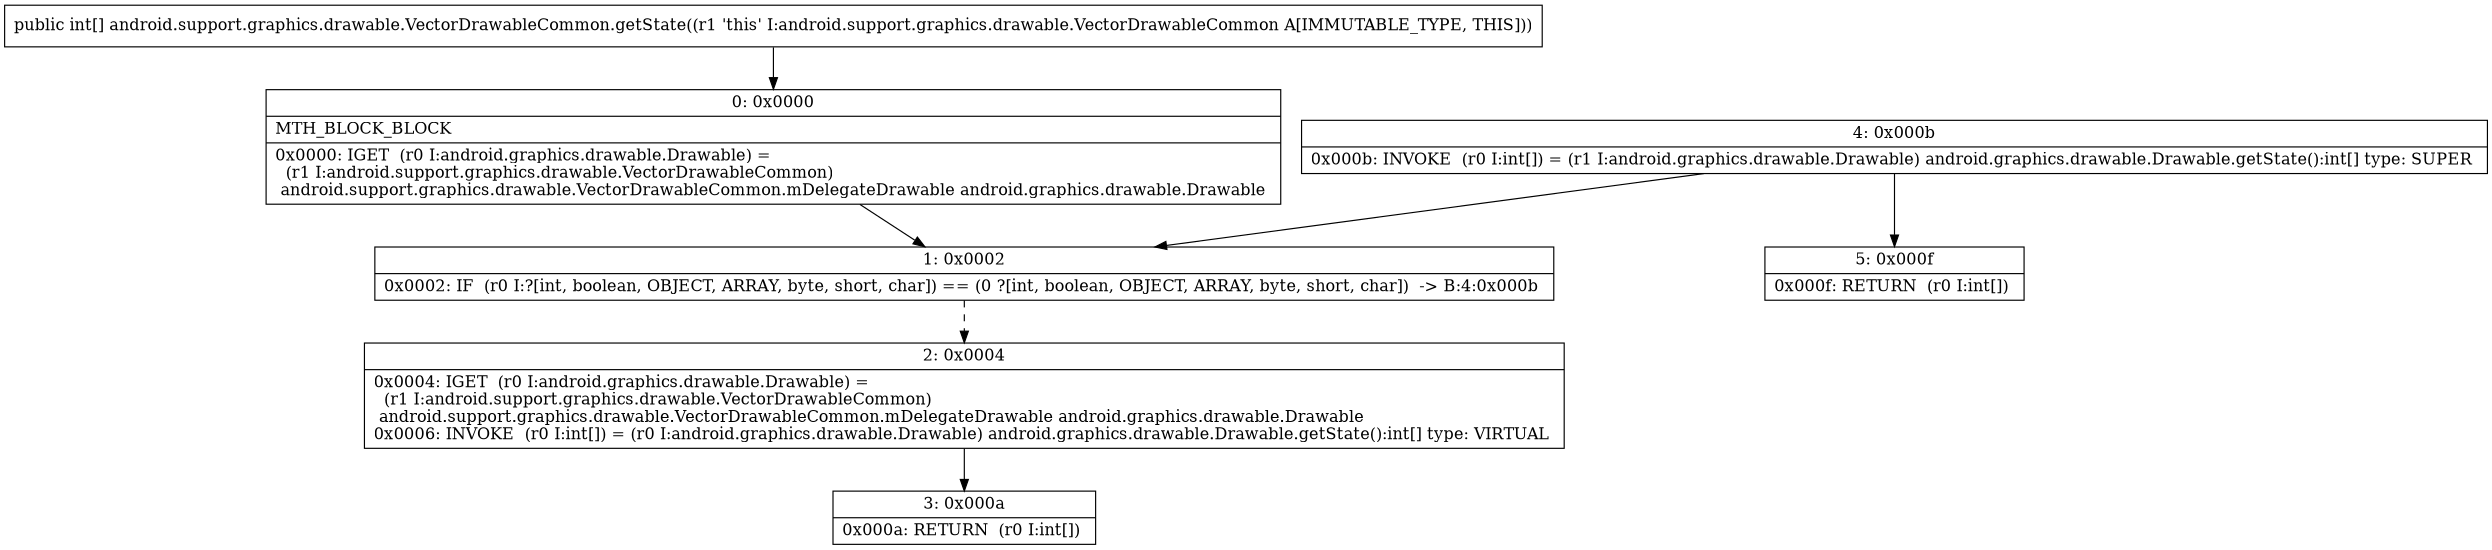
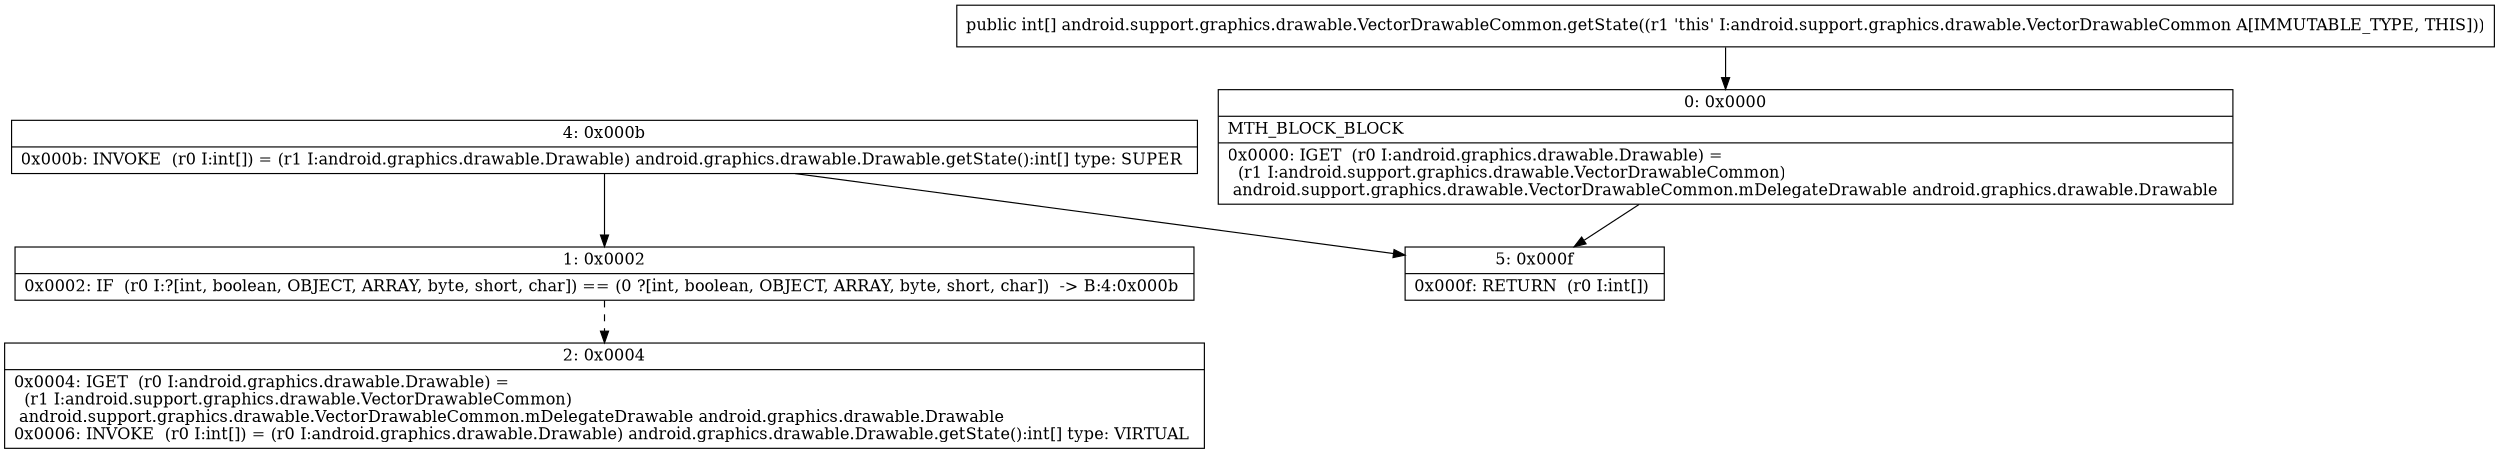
edge "0: 0x0000" -> "1: 0x0002": now "0: 0x0000" -> "5: 0x000f"
node "3: 0x000a": removed
